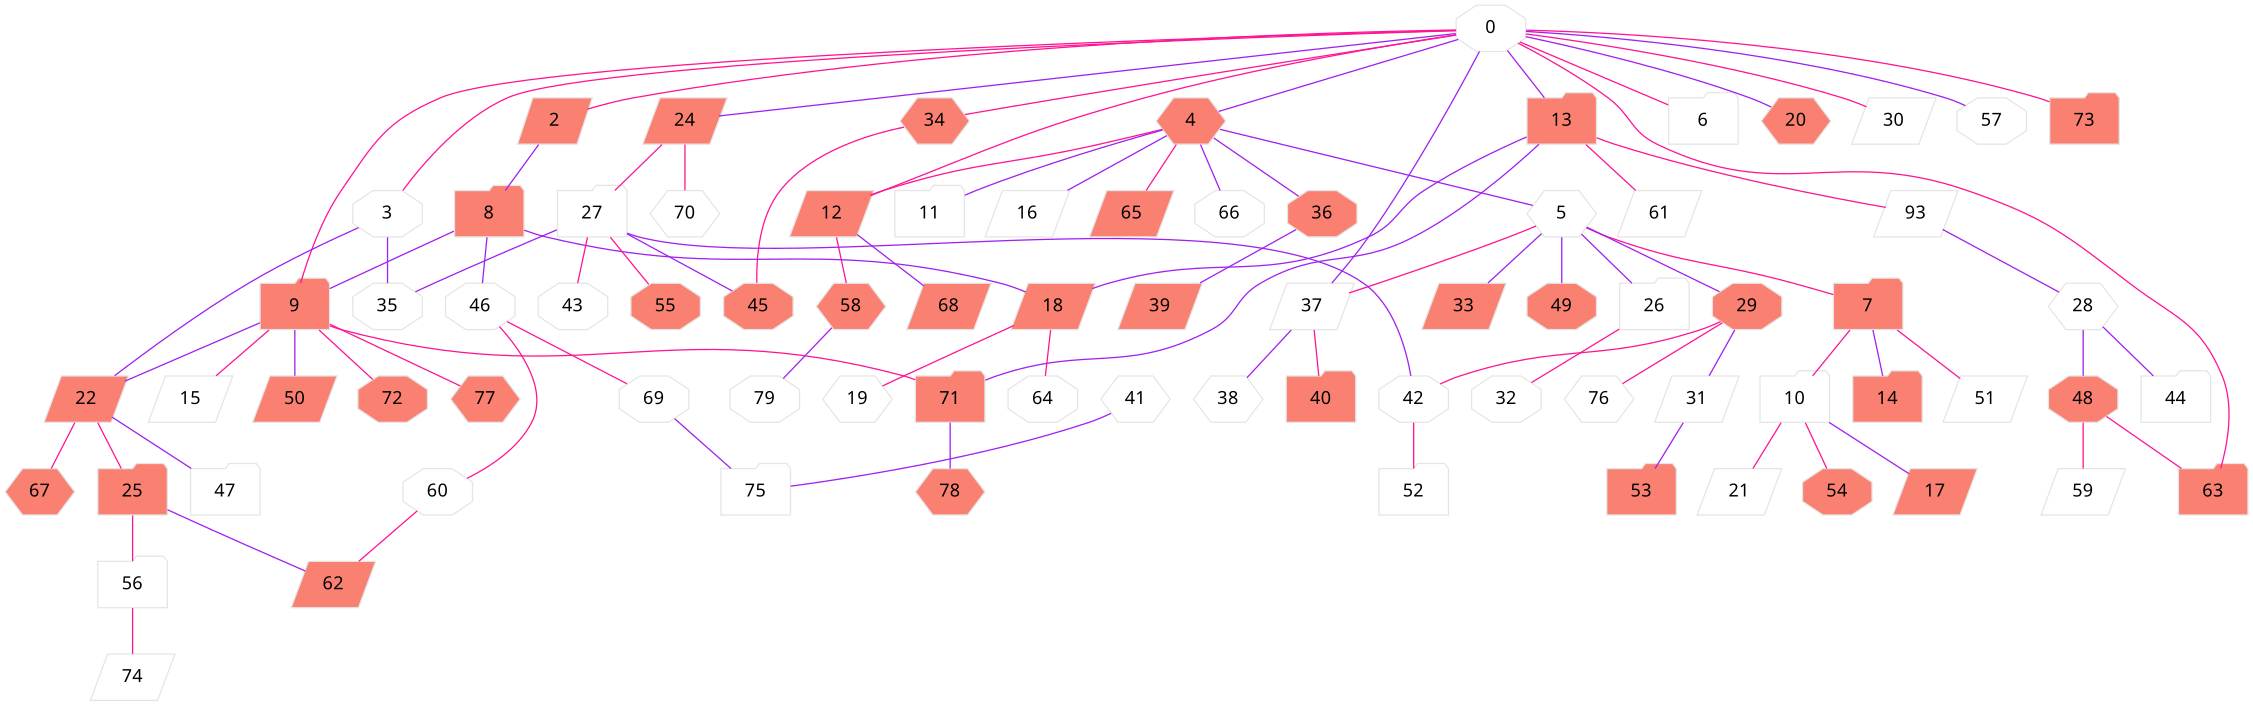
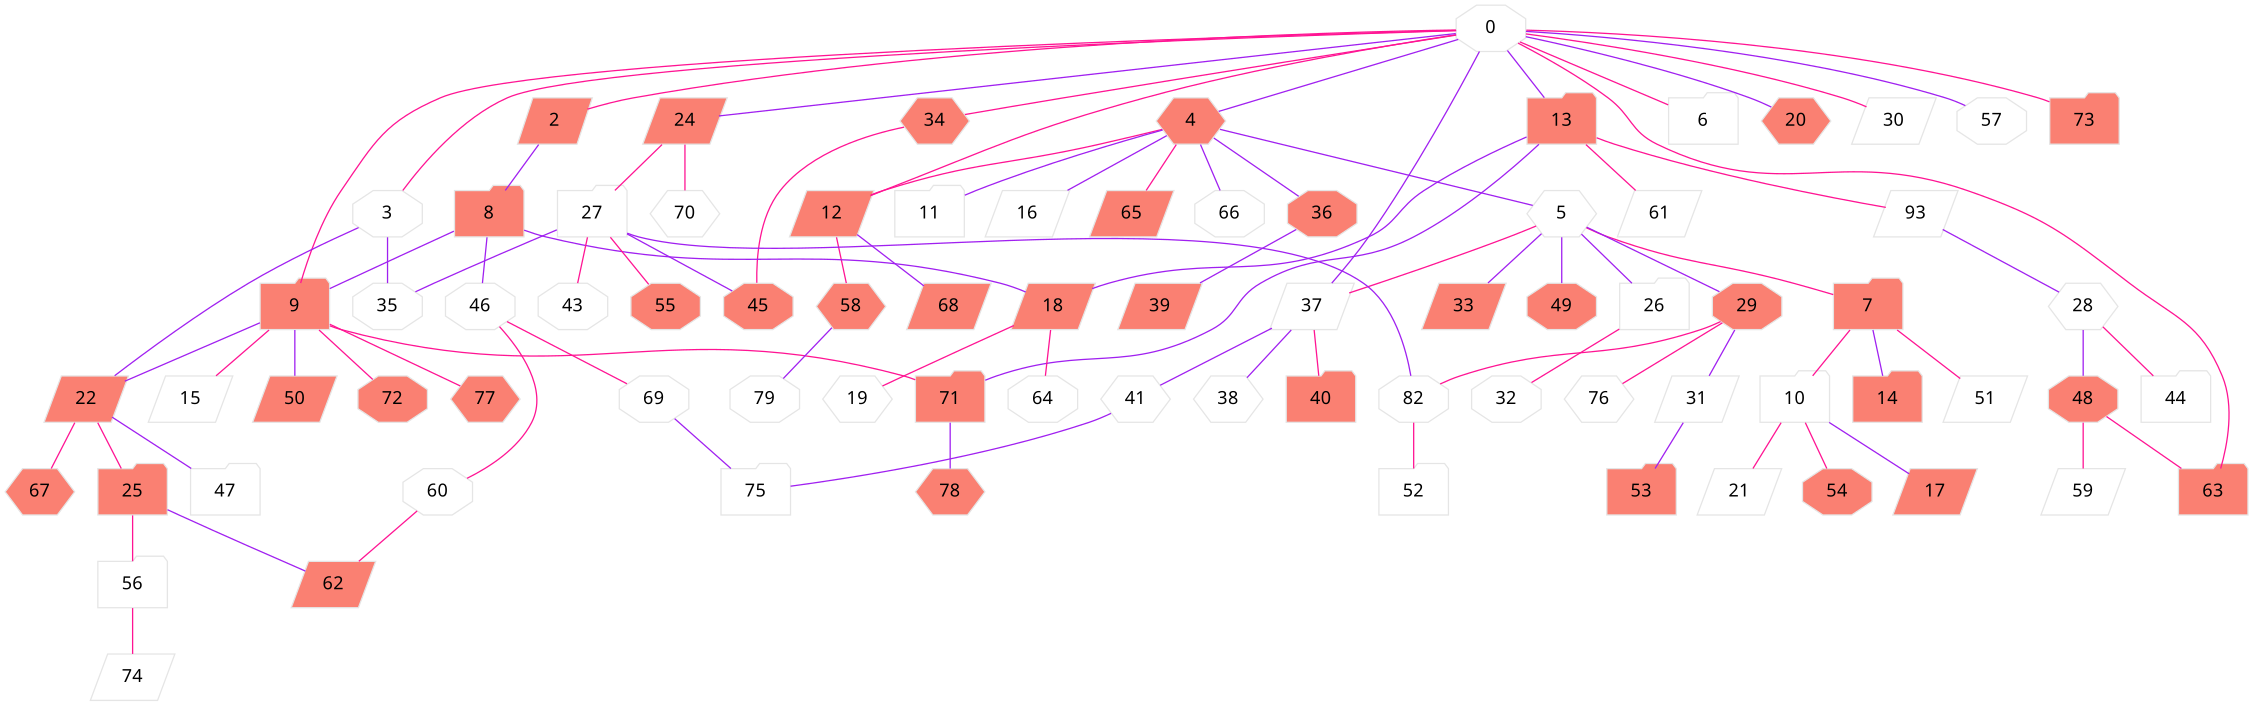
edge "28" -- "44": color purple -> deeppink
edge "37" -- "41": added
node "42": label "42" -> "82"
